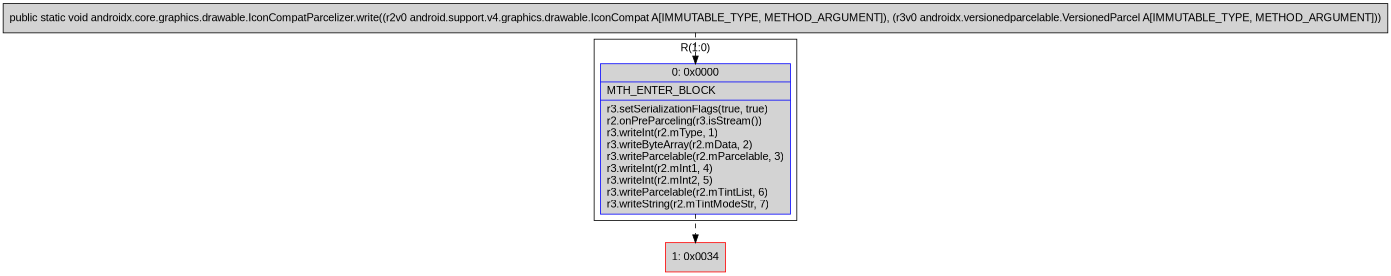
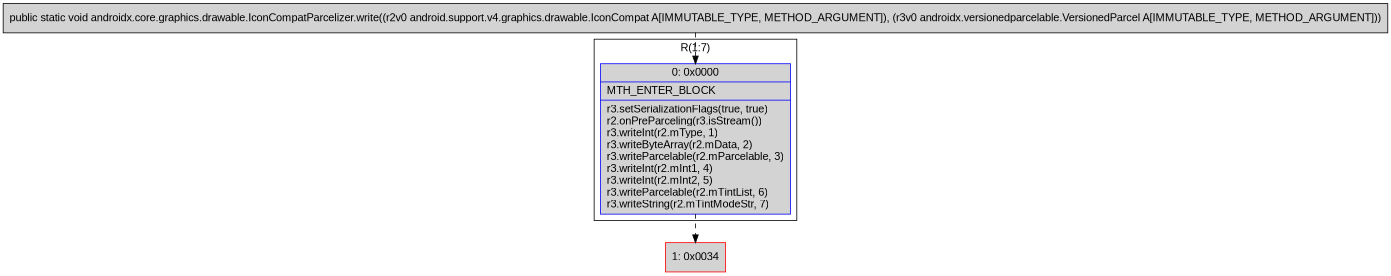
cluster "R(1:0)": label "R(1:0)" -> "R(1:7)"
